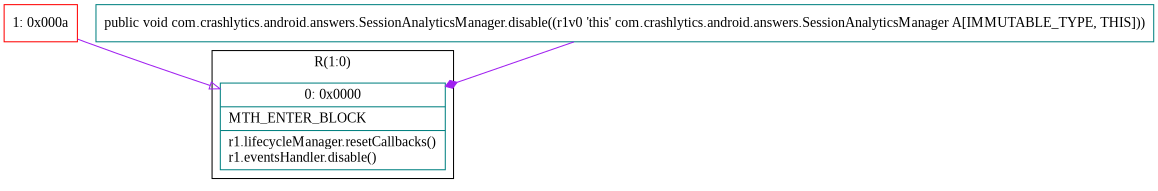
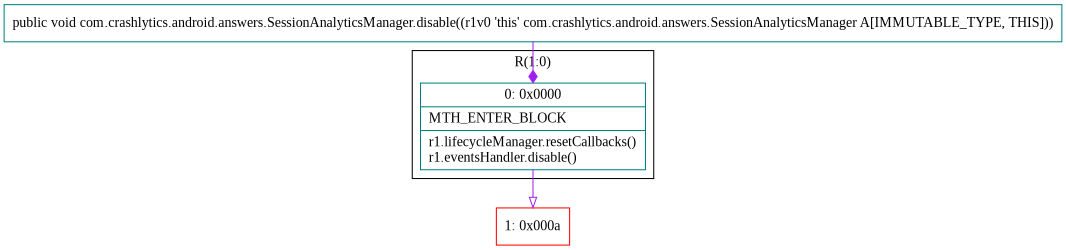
edge "1: 0x000a" -> "0: 0x0000": reversed
